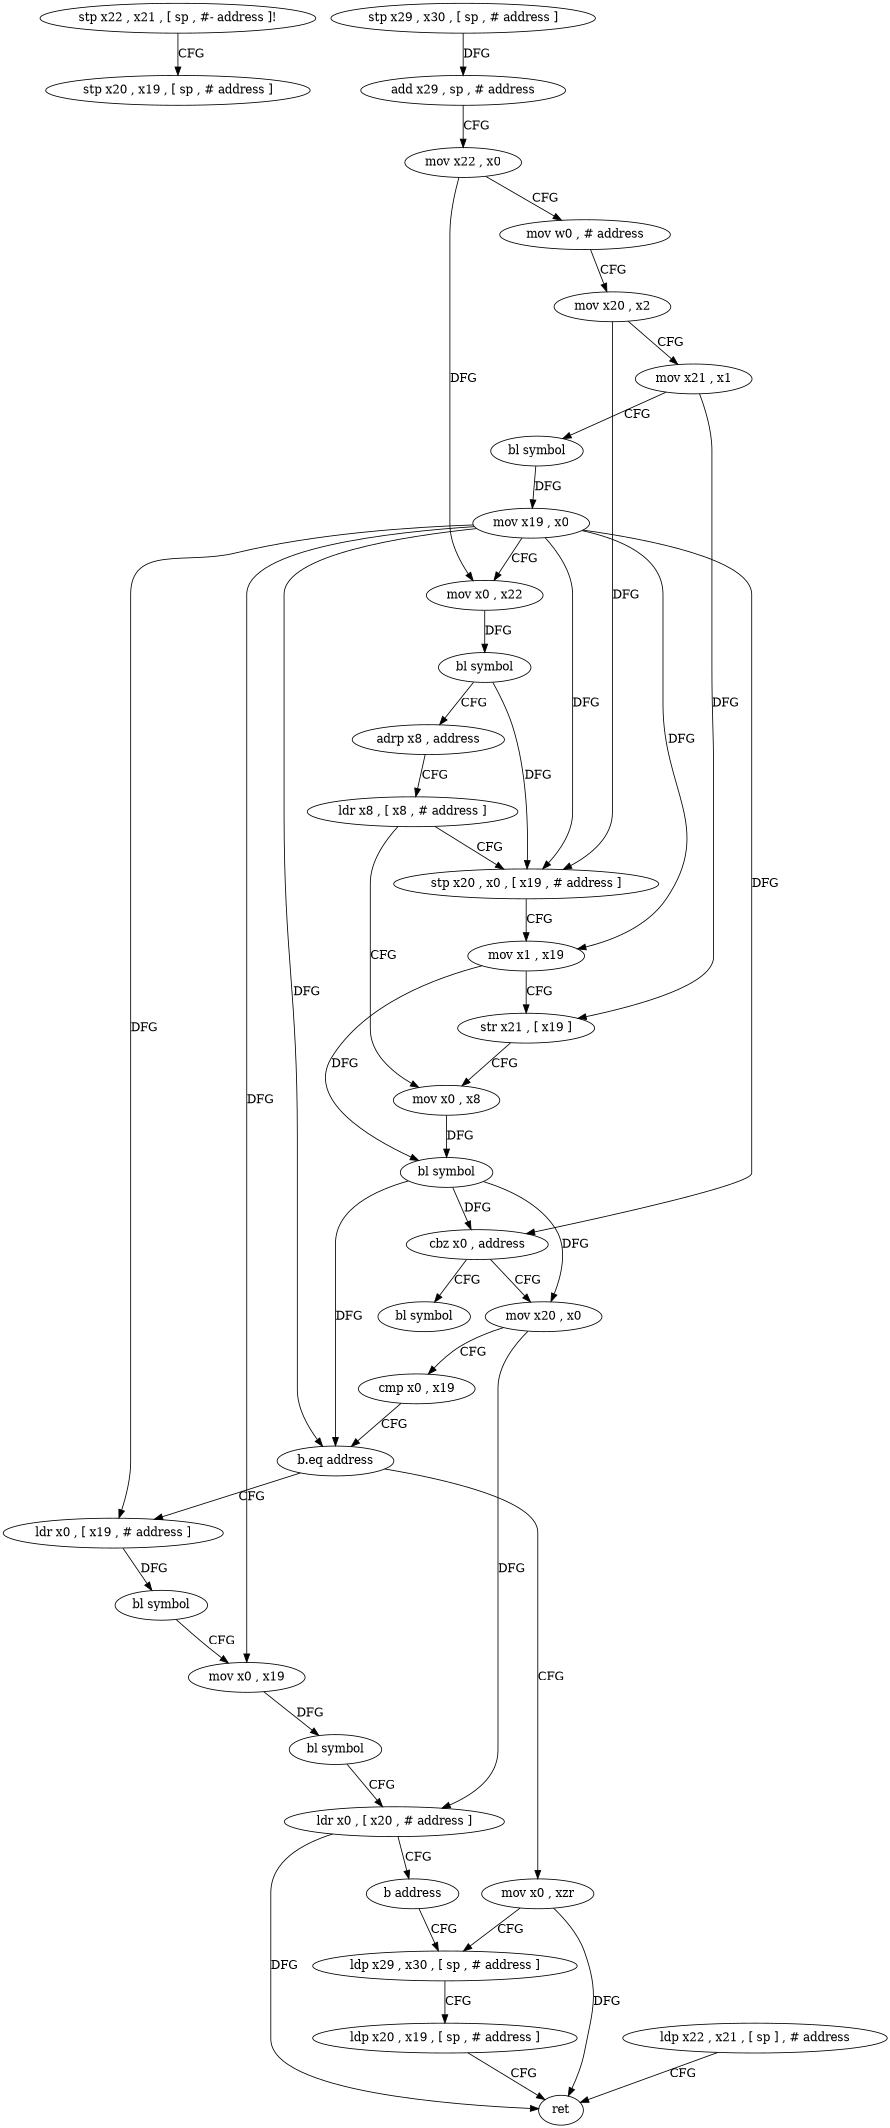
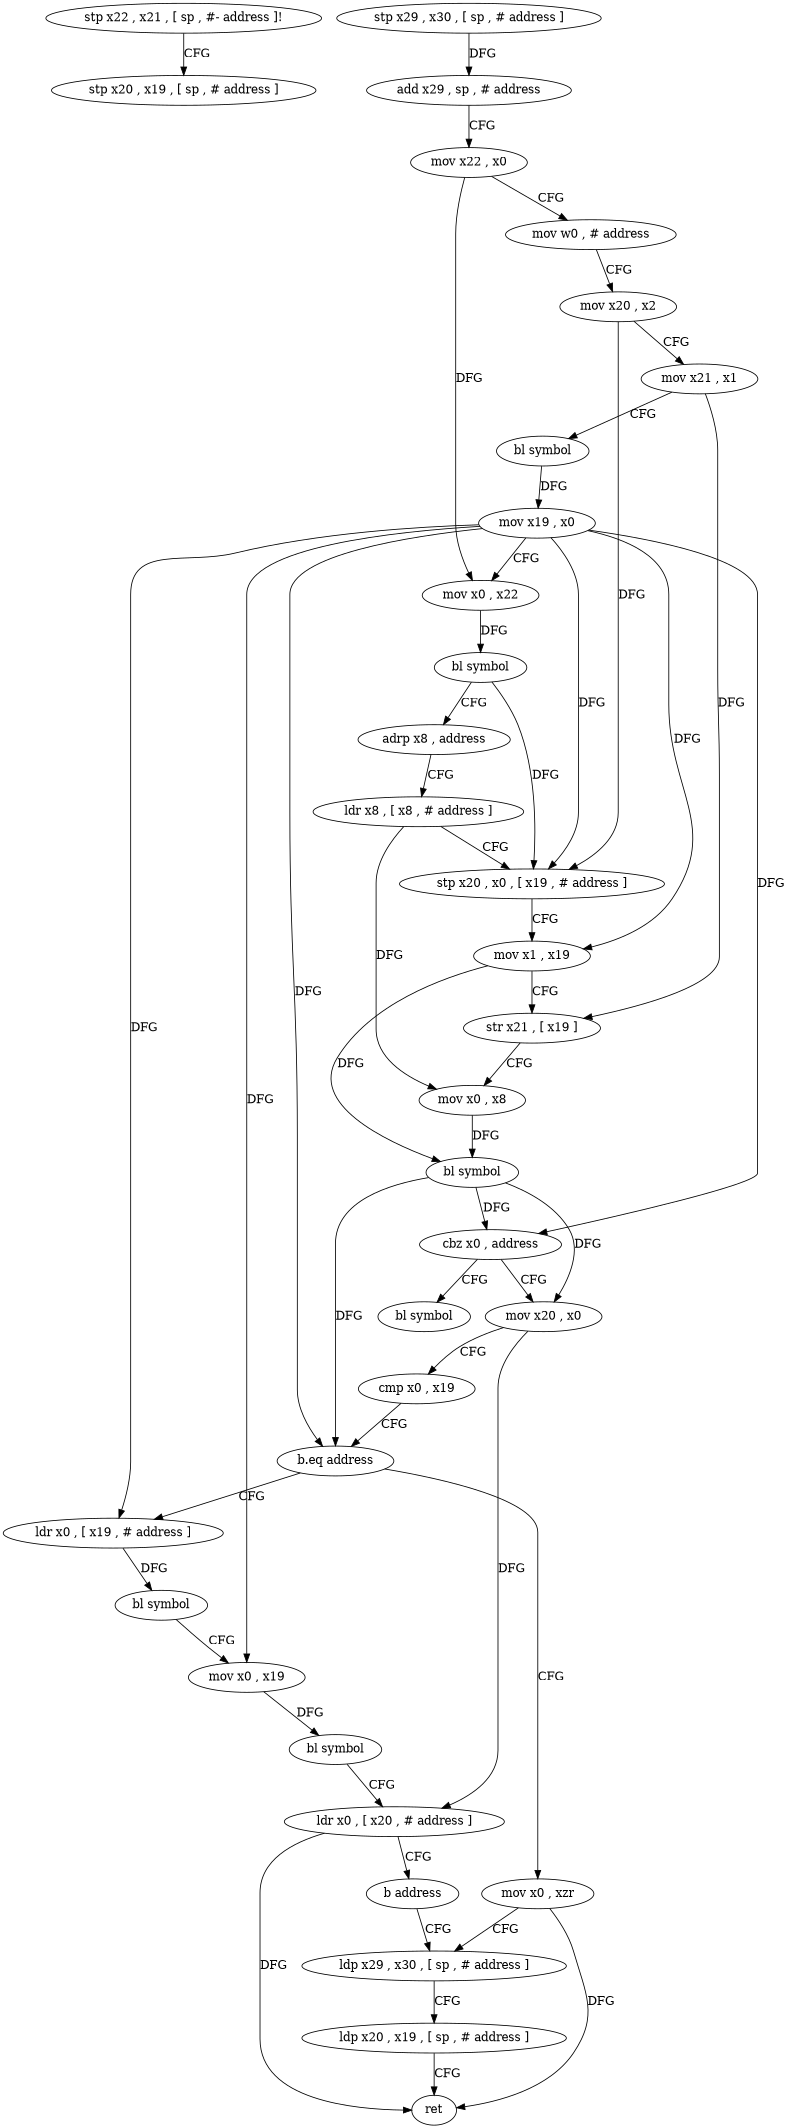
edge "ldr x8 , [ x8 , # address ]" -> "mov x0 , x8": label "CFG" -> "DFG"
node "ldp x22 , x21 , [ sp ] , # address": removed
